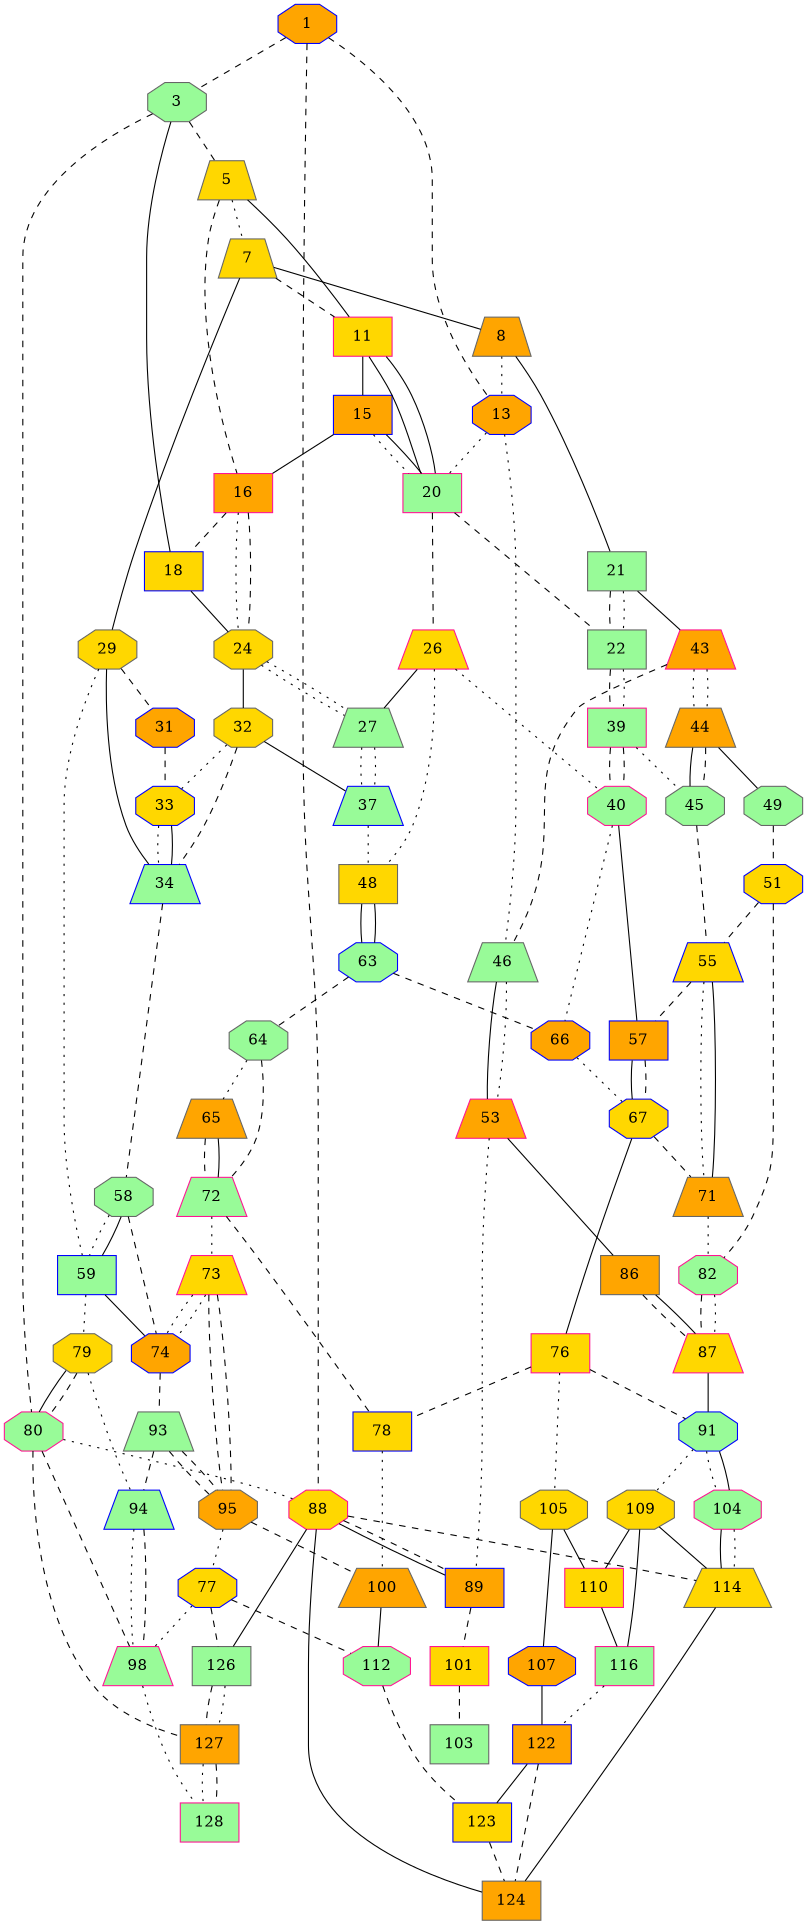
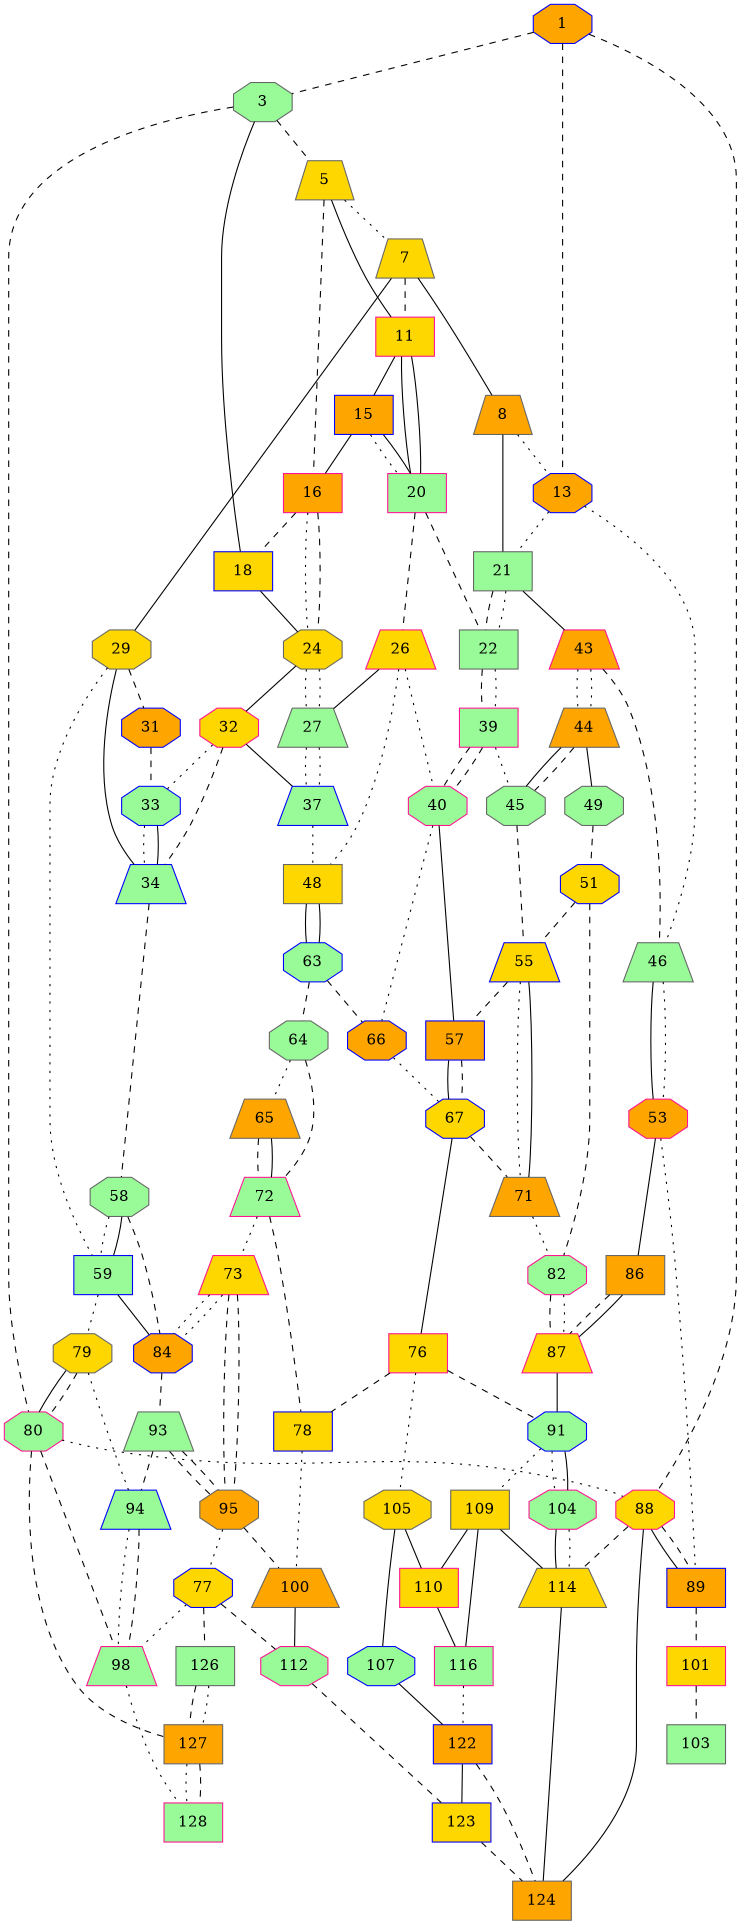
edge "13" -- "20": now "13" -- "21"
node "32": color gray40 -> deeppink
node "33": fillcolor gold -> palegreen
node "53": shape trapezium -> octagon
node "74": label "74" -> "84"
node "109": shape octagon -> box
edge "88" -- "126": removed
node "107": fillcolor orange -> palegreen
